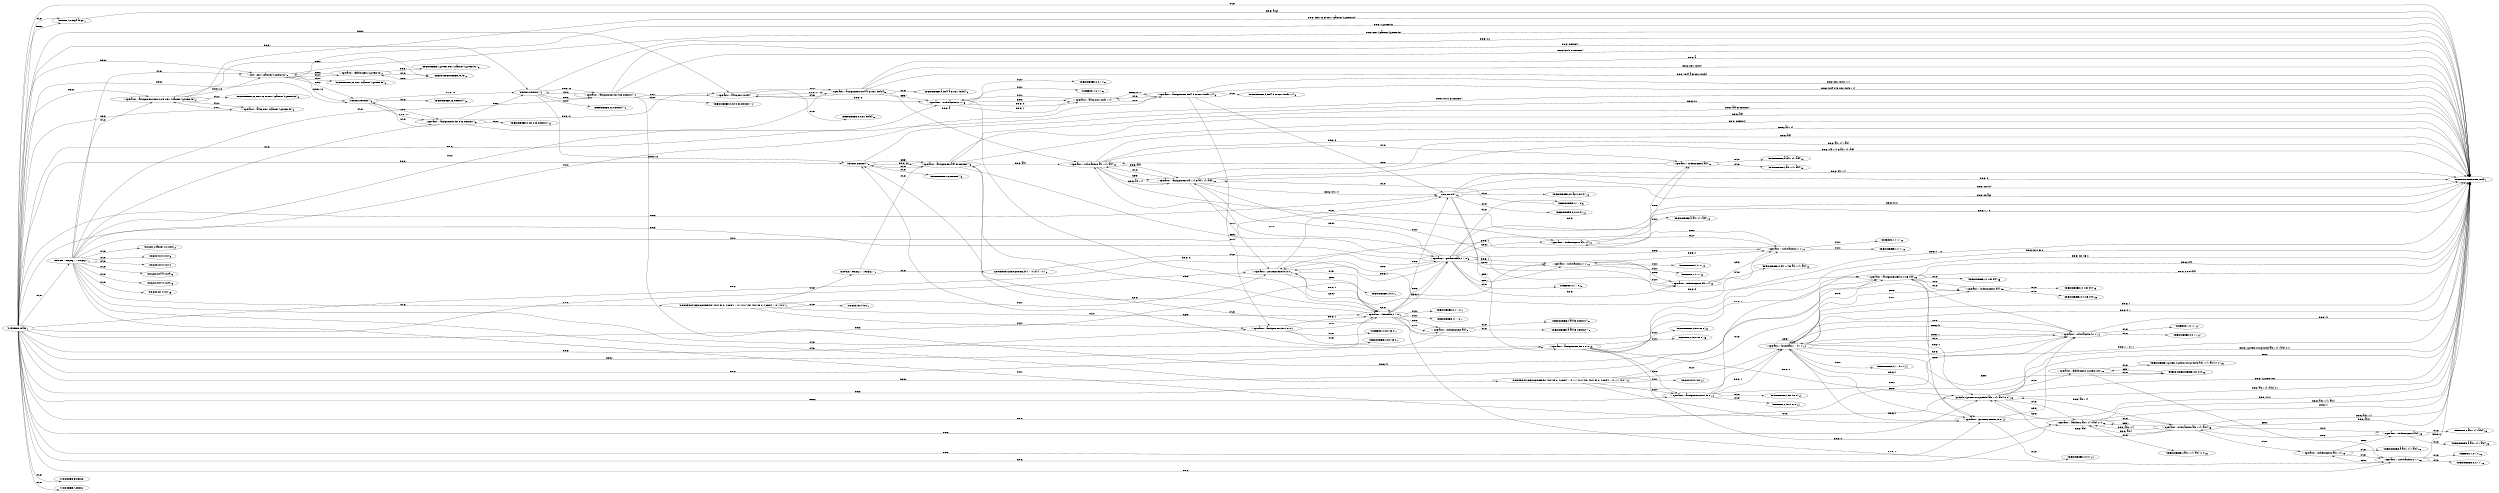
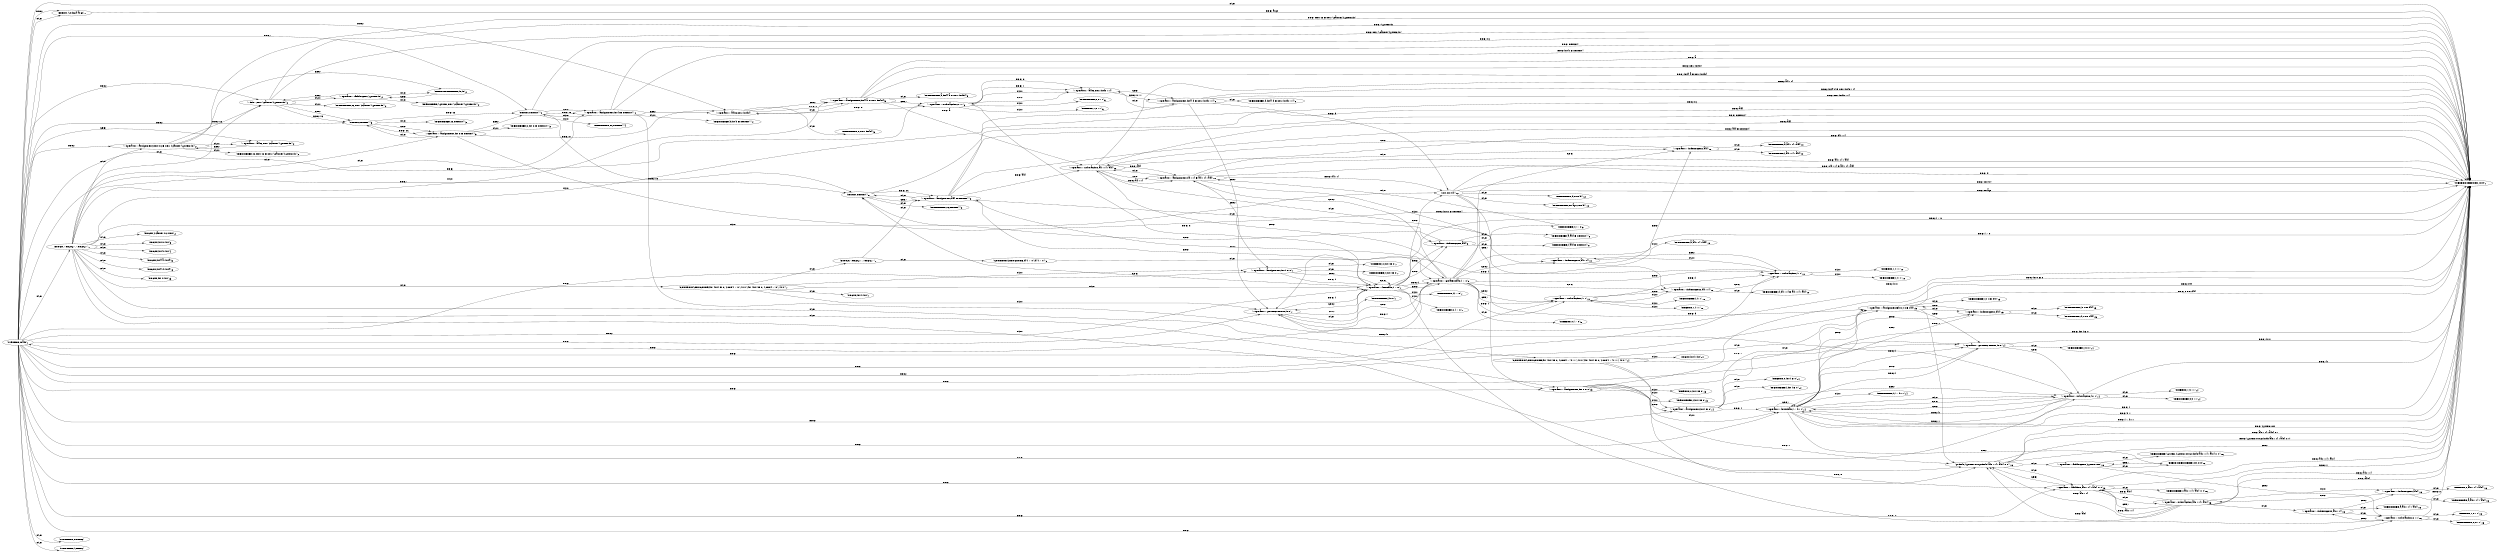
edge "(<operator>.fieldAccess,System.in)" -> "(IDENTIFIER,System,new Scanner(System.in))": label "DDG: " -> "AST: "
edge "(METHOD,main)" -> "(sort,sort(d))": removed, label "DDG:"
